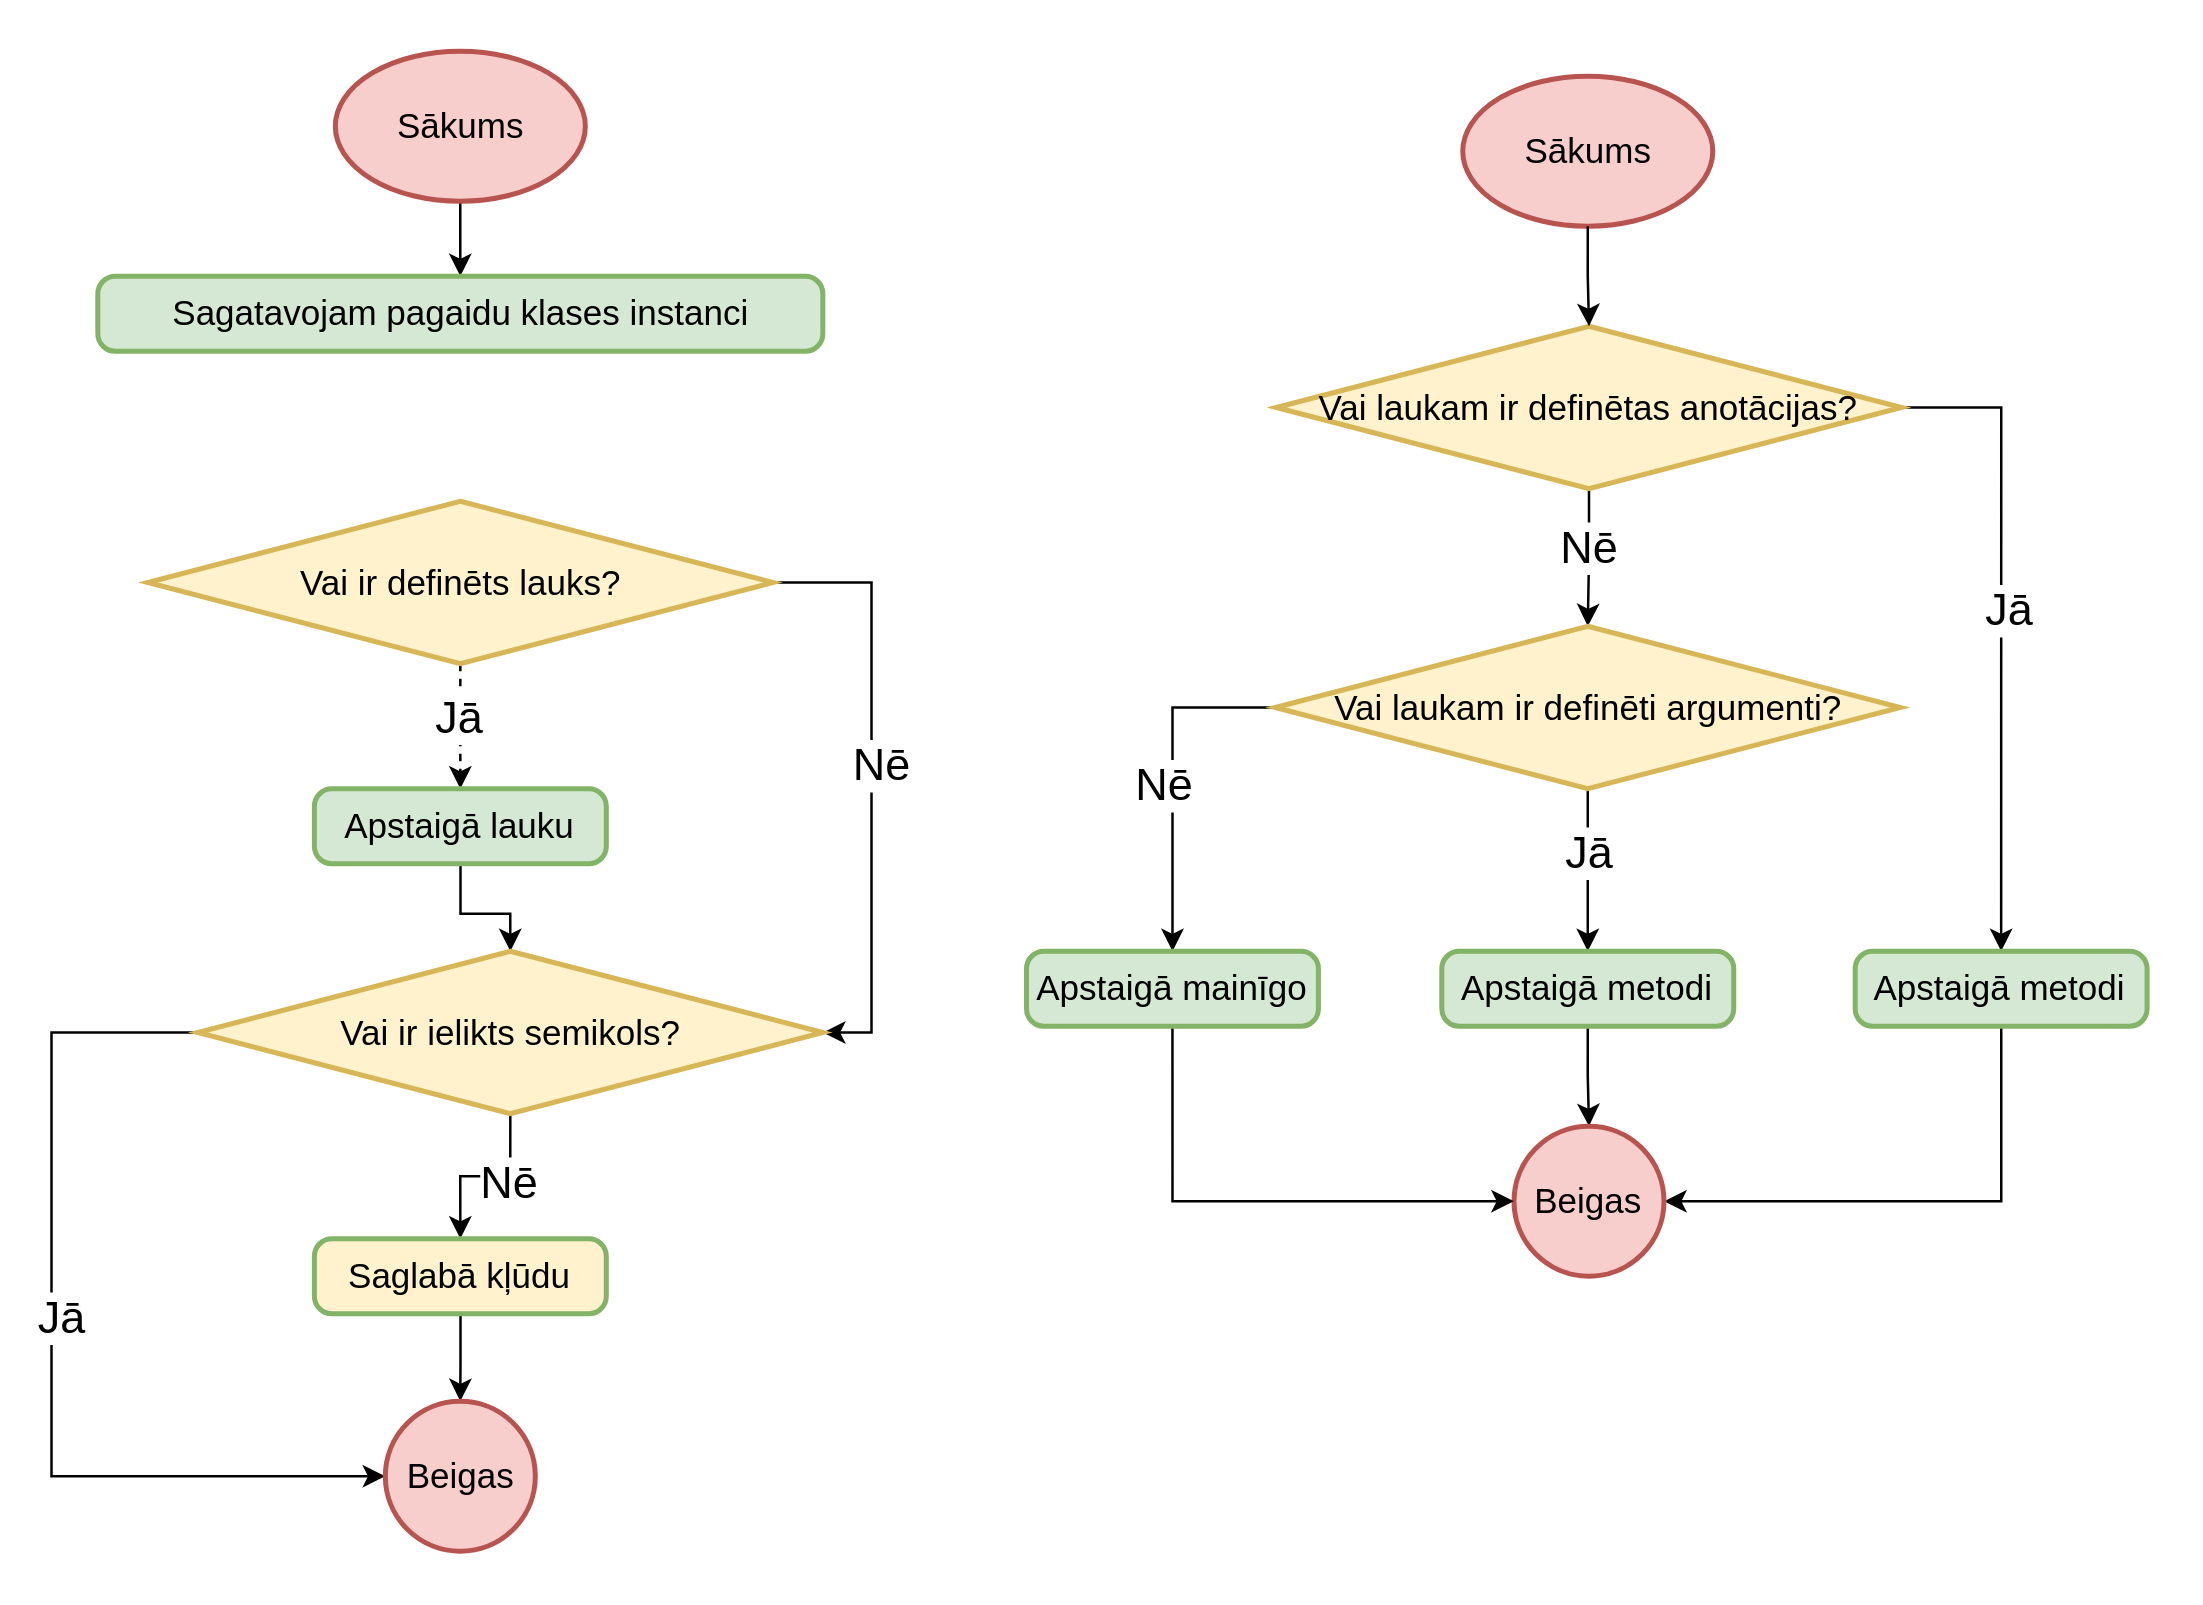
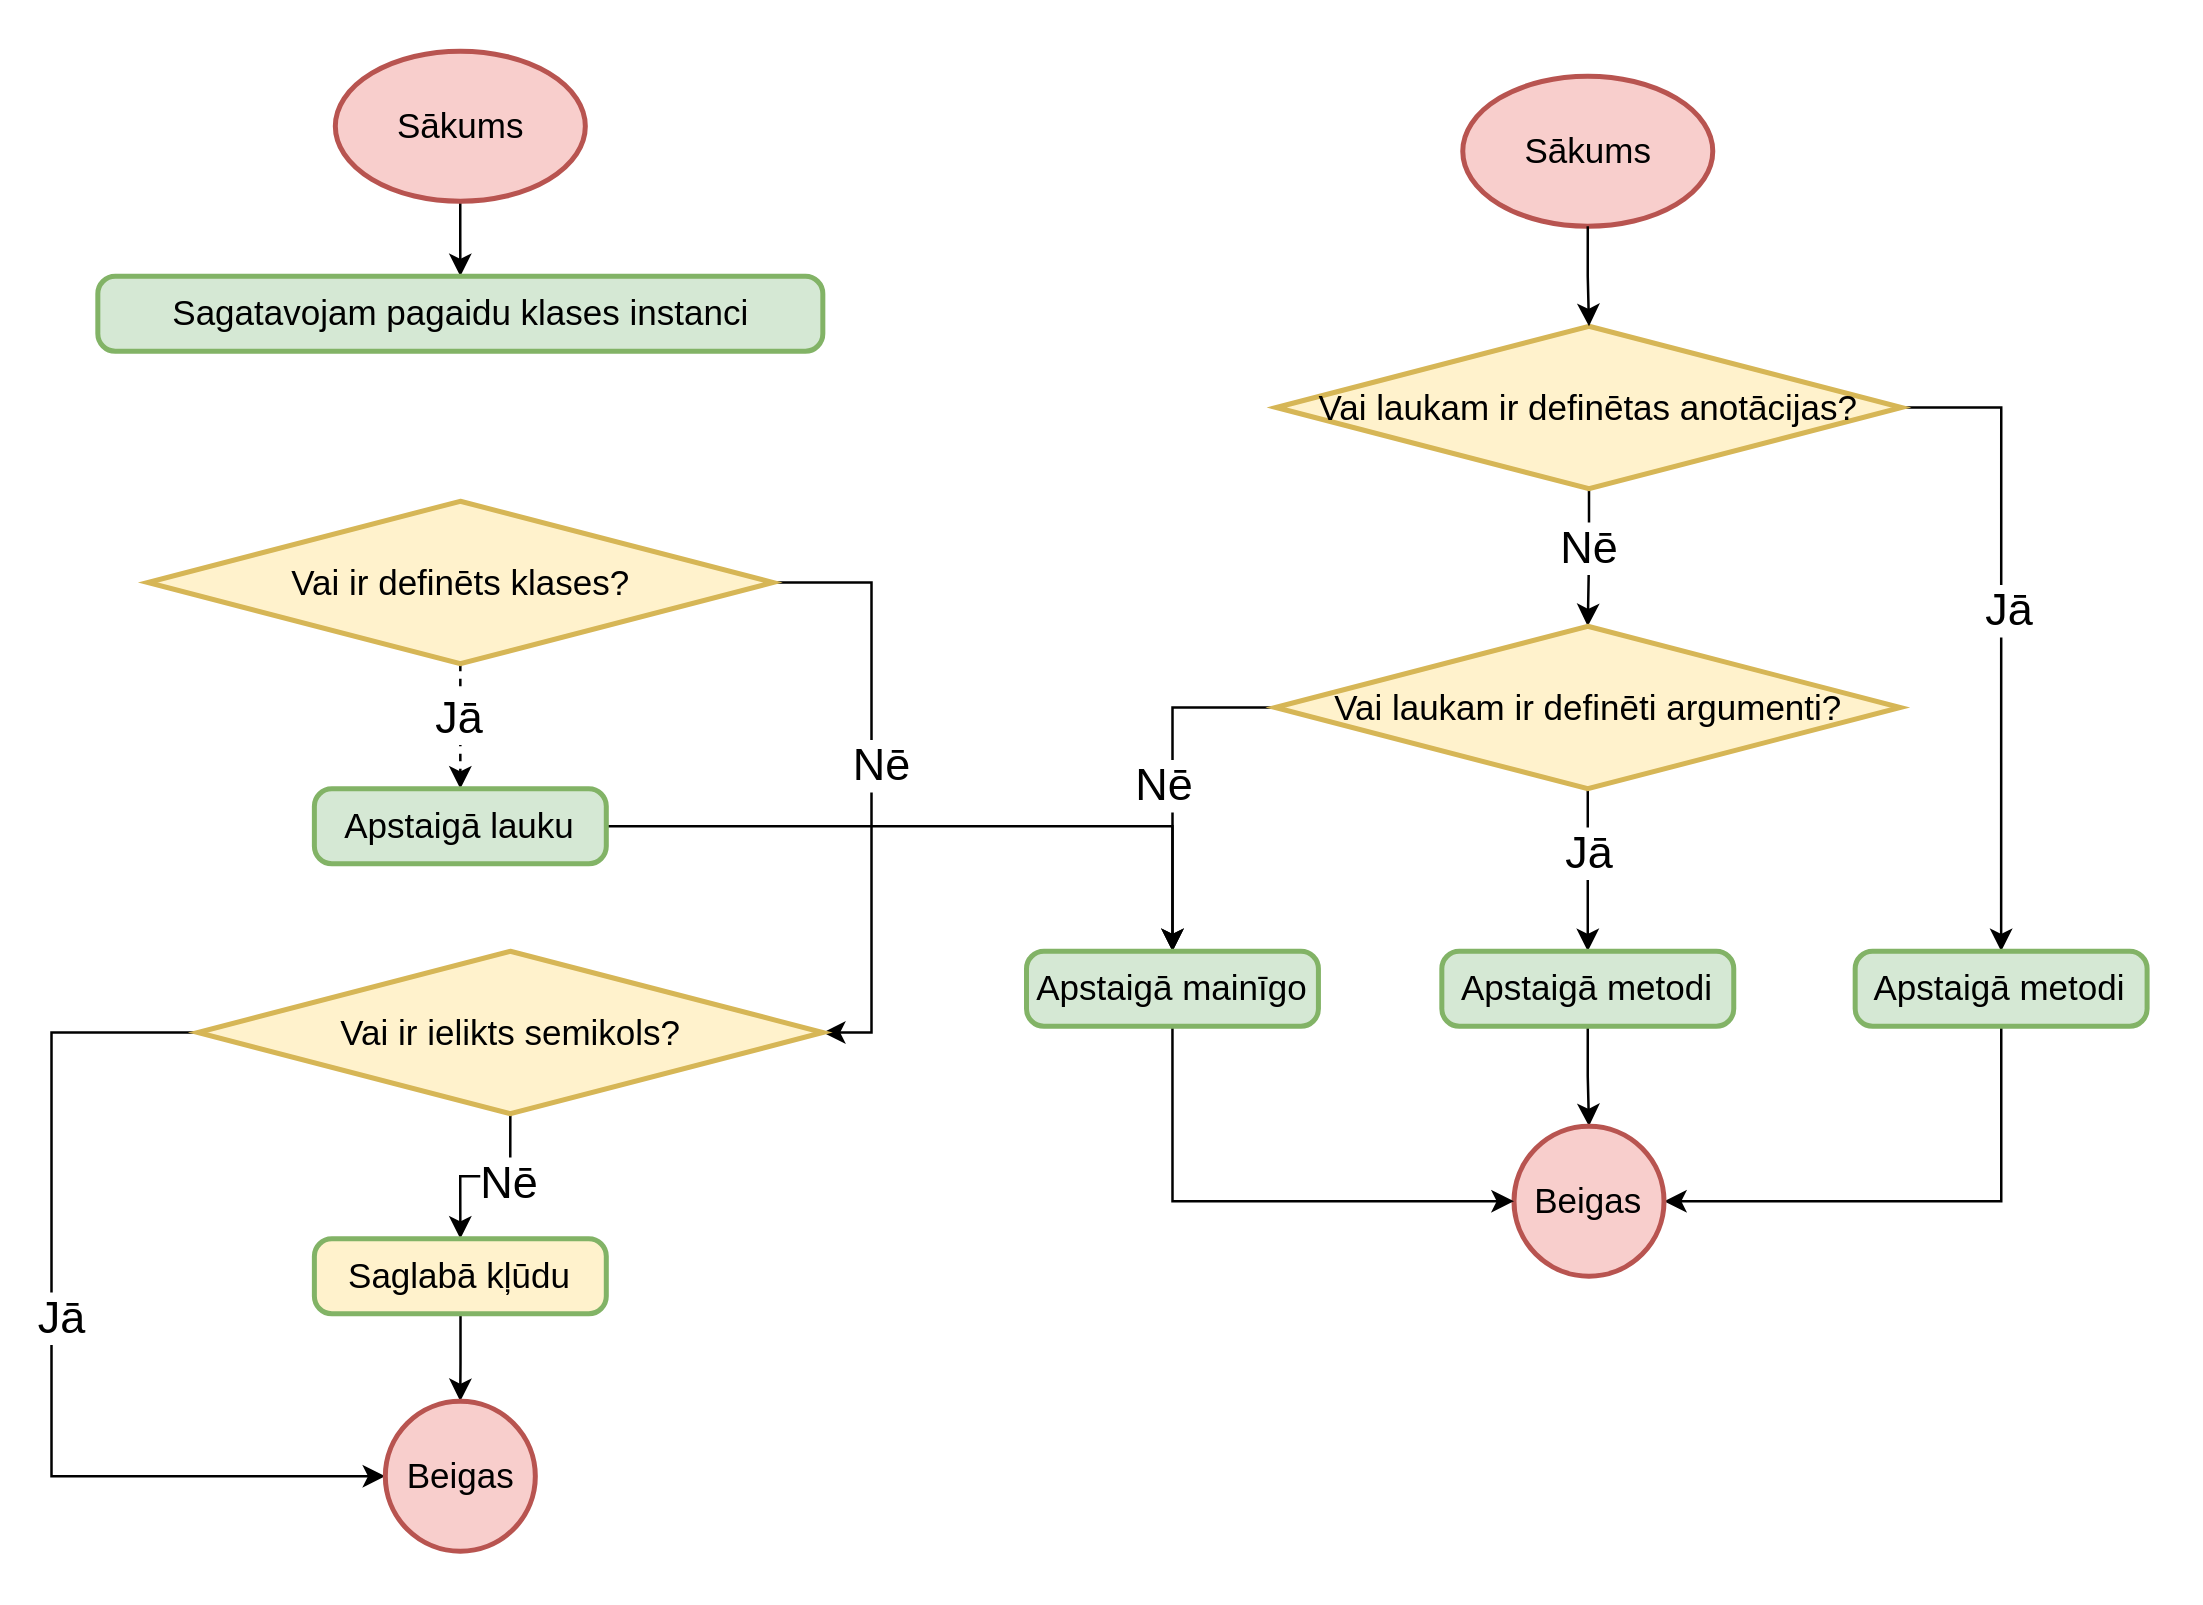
node "Vai ir definēts lauks?": label "Vai ir definēts lauks?" -> "Vai ir definēts klases?"
edge "Apstaigā lauku" -> "Vai ir ielikts semikols?": now "Apstaigā lauku" -> "Apstaigā mainīgo"
